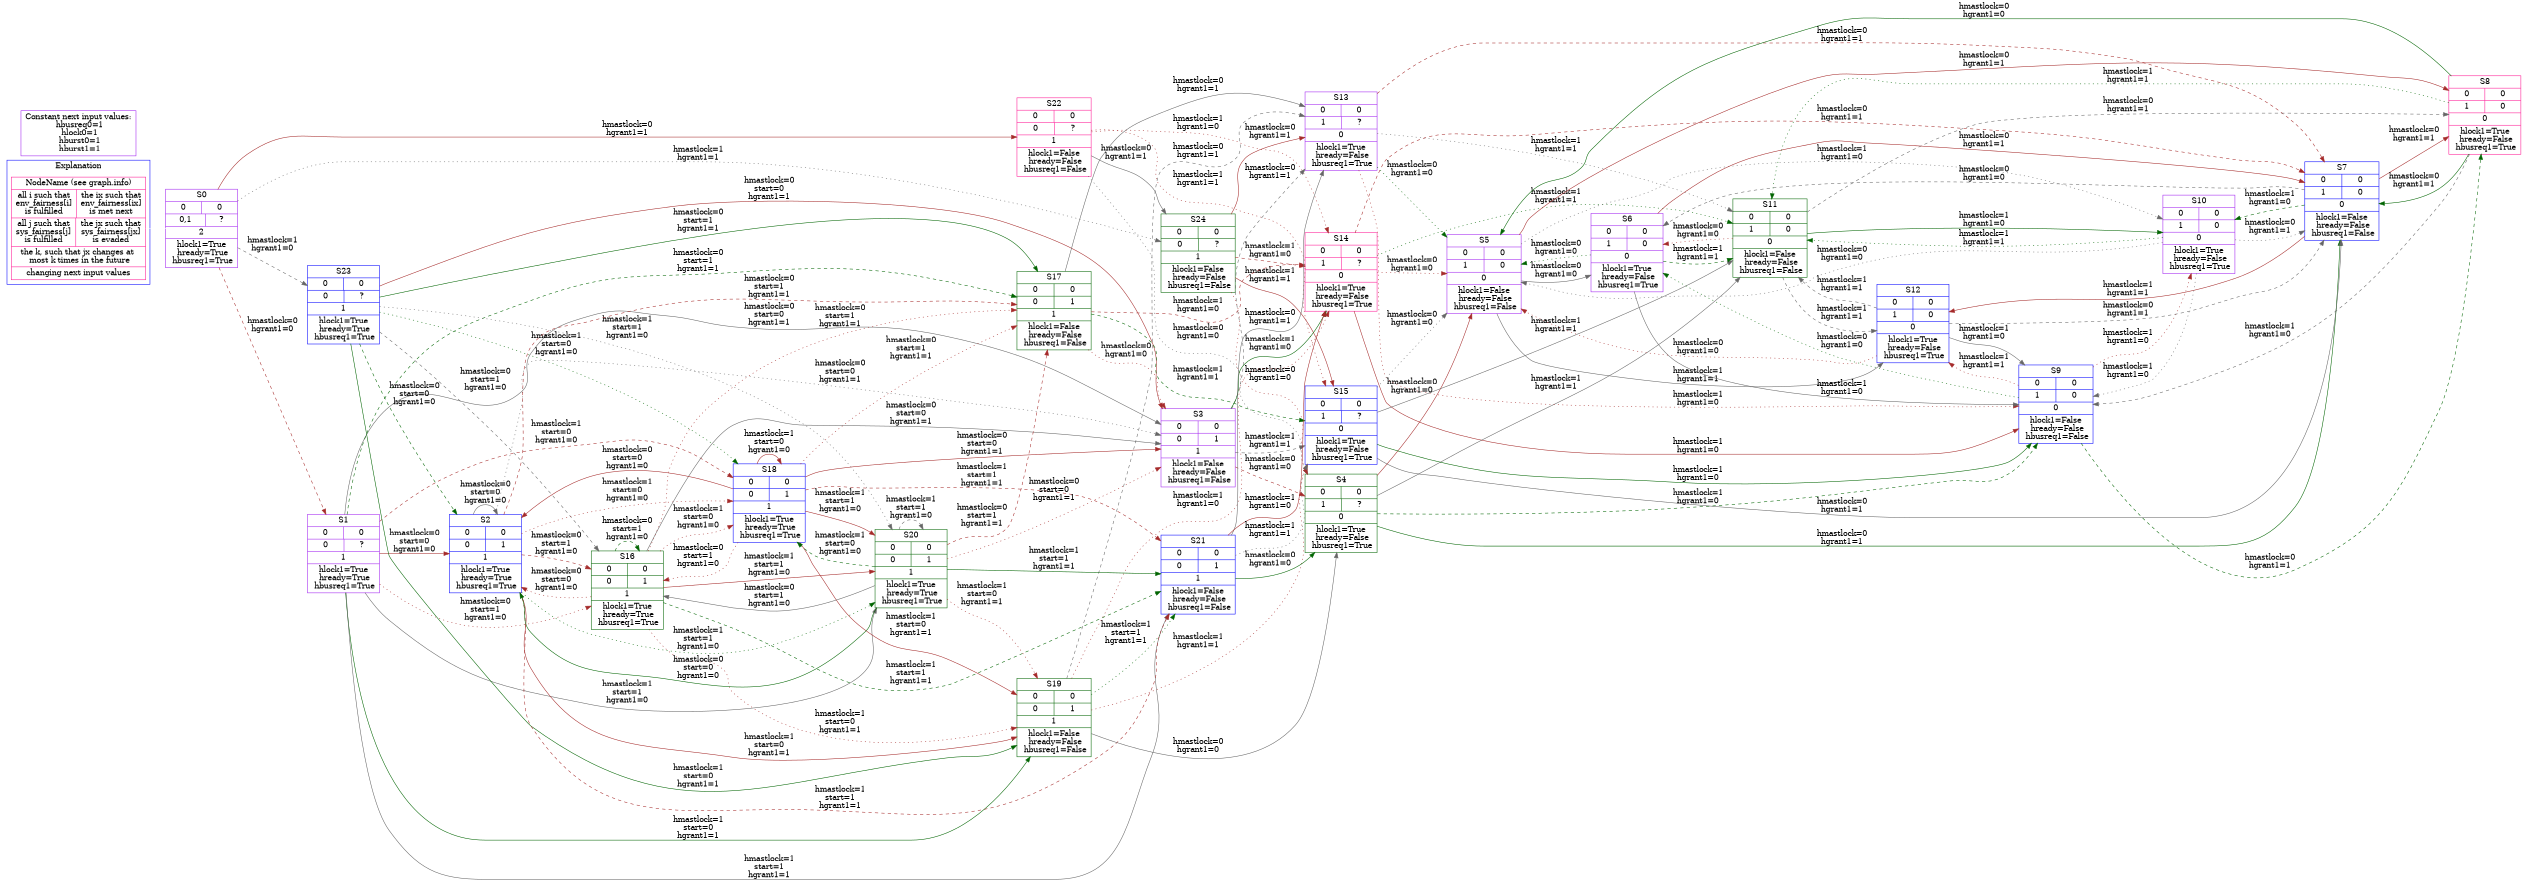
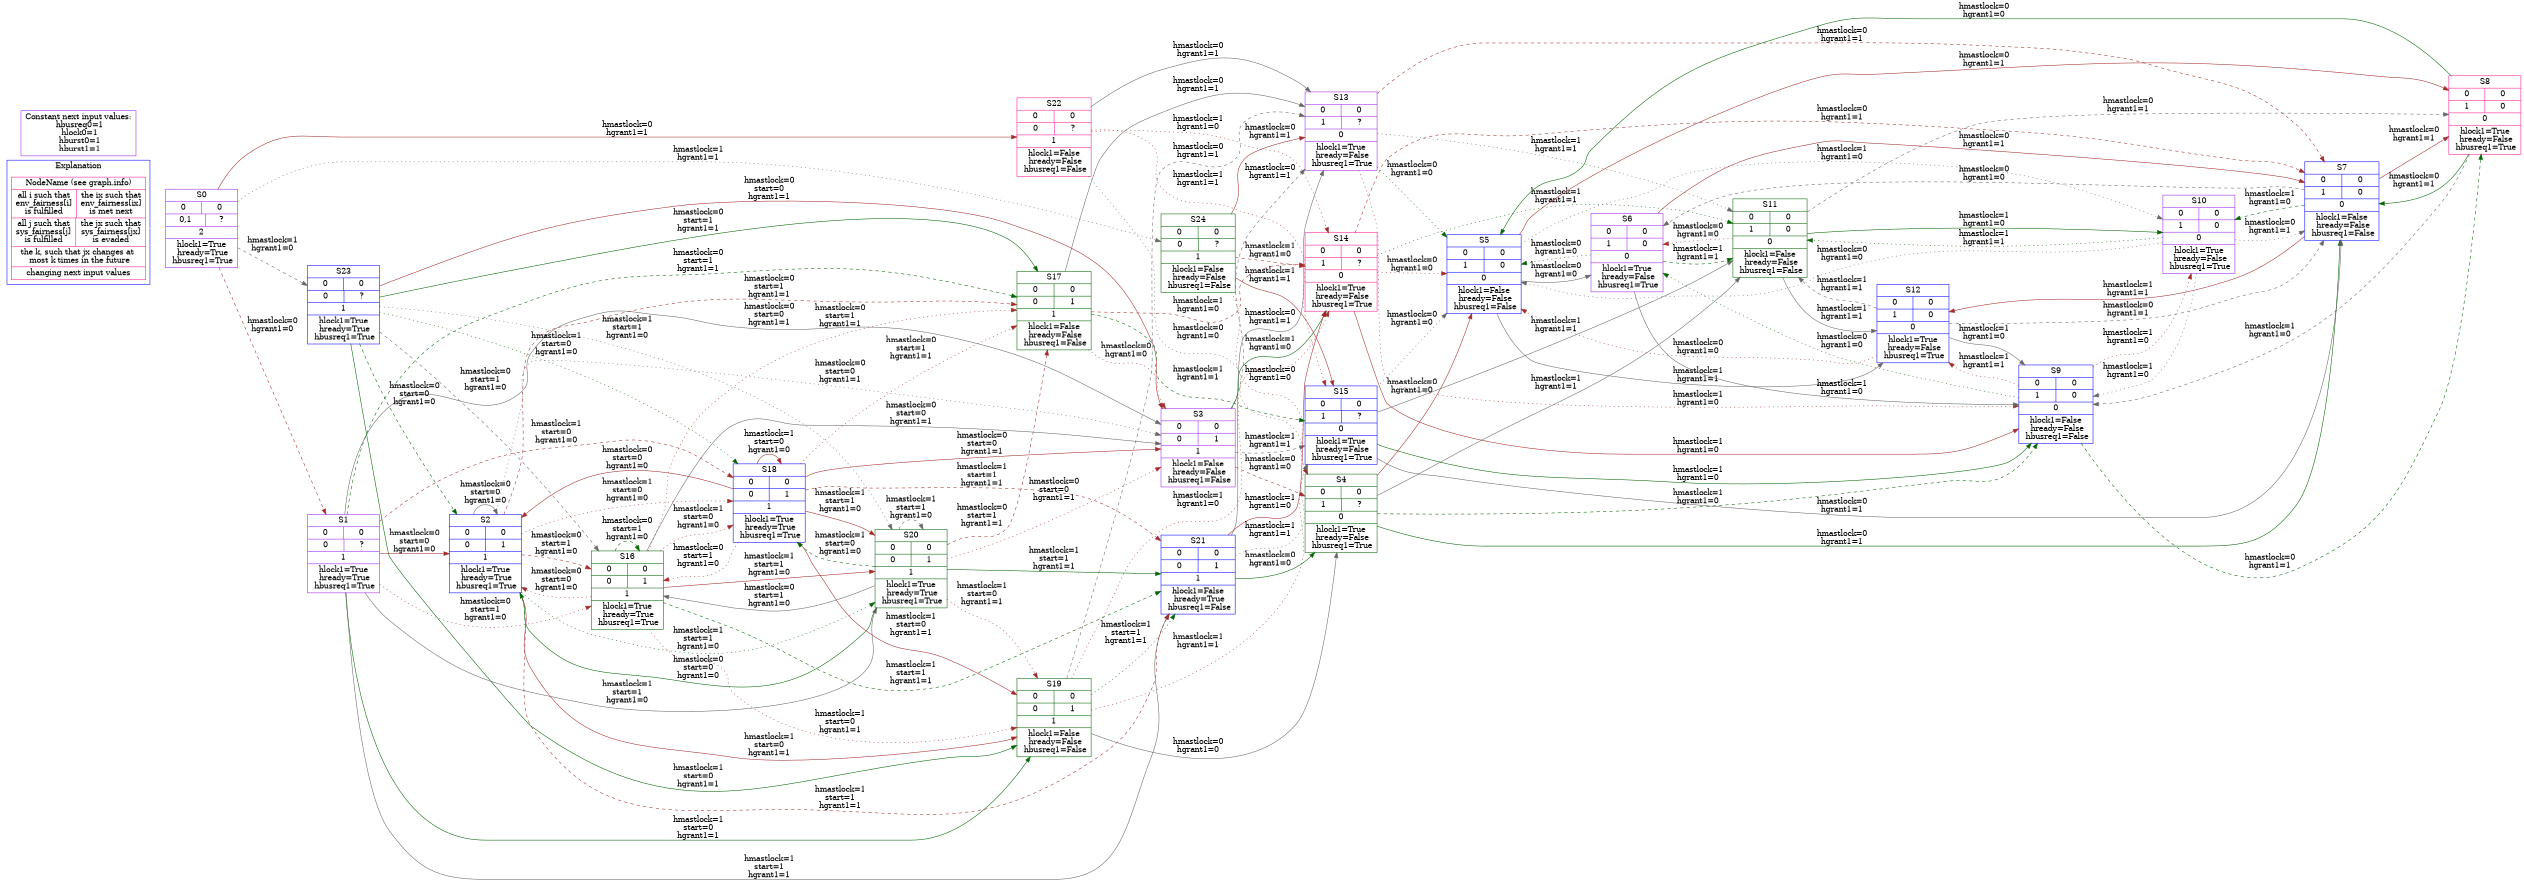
edge "S8" -> "S11": removed, label "hmastlock=1 hgrant1=1"
edge "S22" -> "S24": now "S22" -> "S13"
node "S5": color purple -> blue
edge "S11" -> "S12": style dashed -> solid
node "S21": text "hready=False" -> "hready=True"
